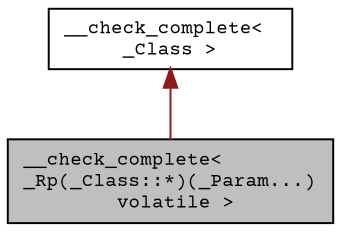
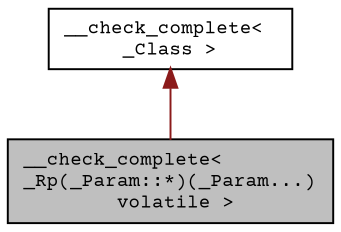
node "__check_complete< _Rp(_Class::*)(_Param...) volatile >": label "__check_complete< _Rp(_Class::*)(_Param...) volatile >" -> "__check_complete< _Rp(_Param::*)(_Param...) volatile >"
